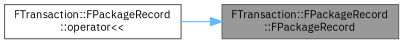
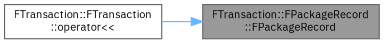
node "FTransaction::FPackageRecord ::operator<<": label "FTransaction::FPackageRecord ::operator<<" -> "FTransaction::FTransaction ::operator<<"
